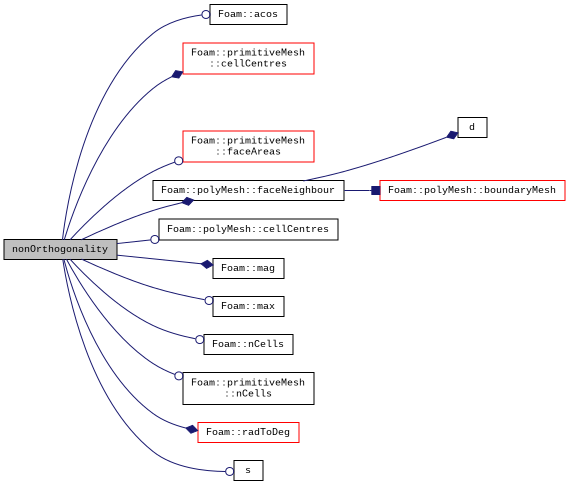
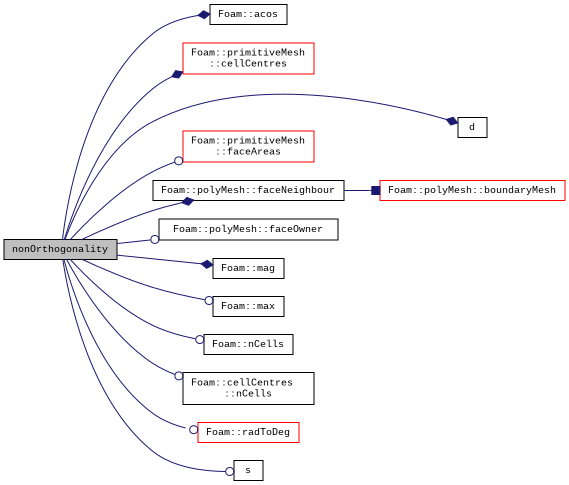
edge "nonOrthogonality" -> "Foam::acos": arrowhead odot -> diamond
edge "Foam::polyMesh::faceNeighbour" -> "d": now "nonOrthogonality" -> "d"
node "Foam::polyMesh::cellCentres": label "Foam::polyMesh::cellCentres" -> "Foam::polyMesh::faceOwner"
edge "nonOrthogonality" -> "Foam::radToDeg": arrowhead diamond -> odot
node "Foam::primitiveMesh ::nCells": label "Foam::primitiveMesh ::nCells" -> "Foam::cellCentres ::nCells"
